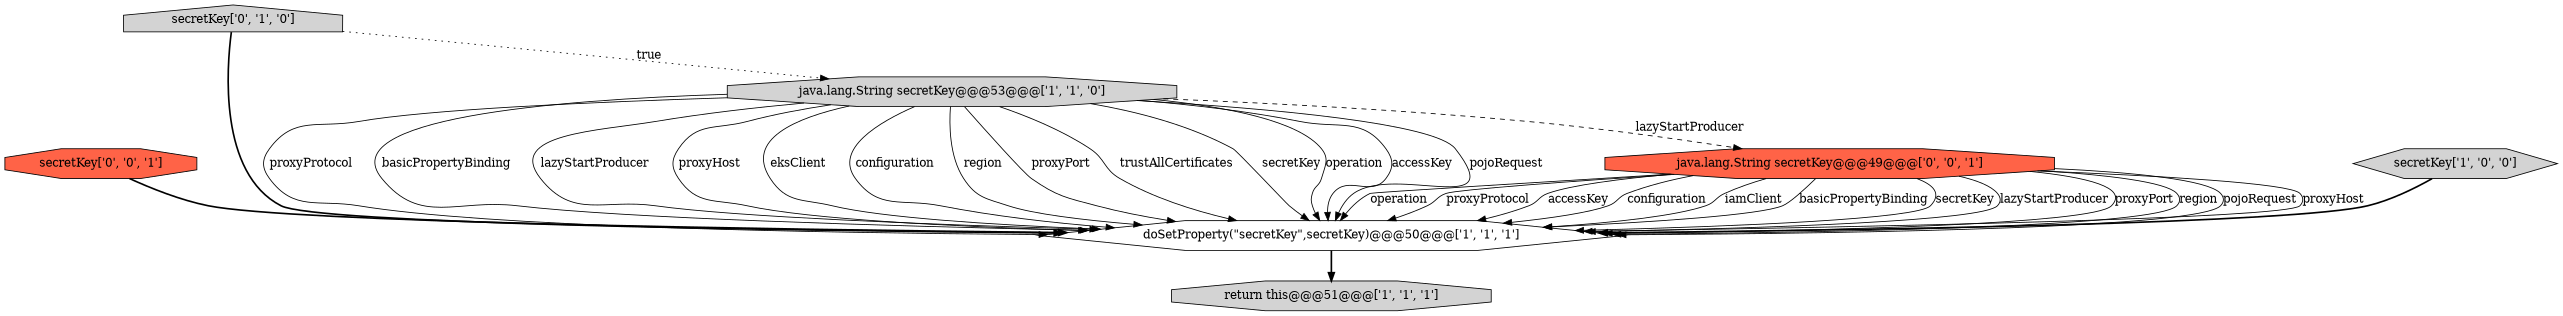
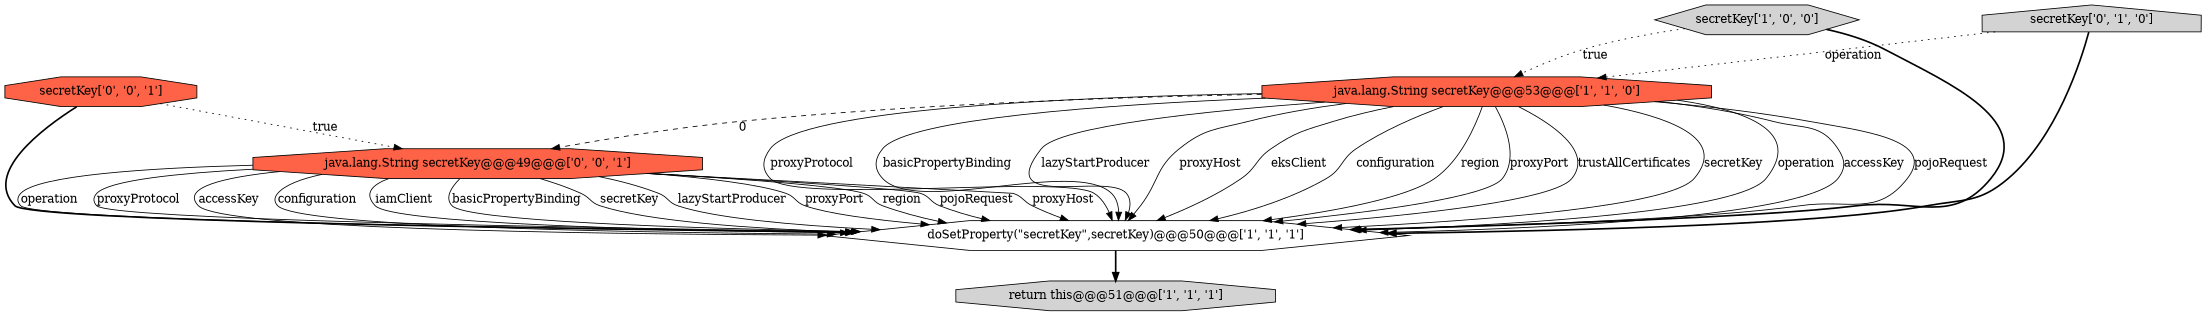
edge "secretKey['1', '0', '0']" -> "java.lang.String secretKey@@@53@@@['1', '1', '0']": added, label "true"
edge "secretKey['0', '1', '0']" -> "java.lang.String secretKey@@@53@@@['1', '1', '0']": label "true" -> "operation"
node "java.lang.String secretKey@@@53@@@['1', '1', '0']": fillcolor lightgray -> tomato
edge "secretKey['0', '0', '1']" -> "java.lang.String secretKey@@@49@@@['0', '0', '1']": added, label "true"
edge "java.lang.String secretKey@@@53@@@['1', '1', '0']" -> "java.lang.String secretKey@@@49@@@['0', '0', '1']": label "lazyStartProducer" -> "0"
